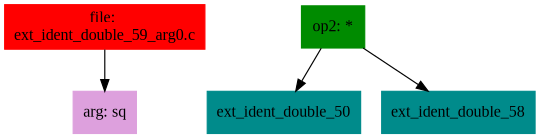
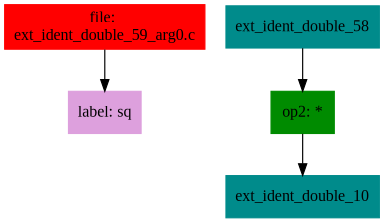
edge "op2: *" -> "ext_ident_double_58": reversed
node "arg: sq": label "arg: sq" -> "label: sq"
node "ext_ident_double_50": label "ext_ident_double_50" -> "ext_ident_double_10"
